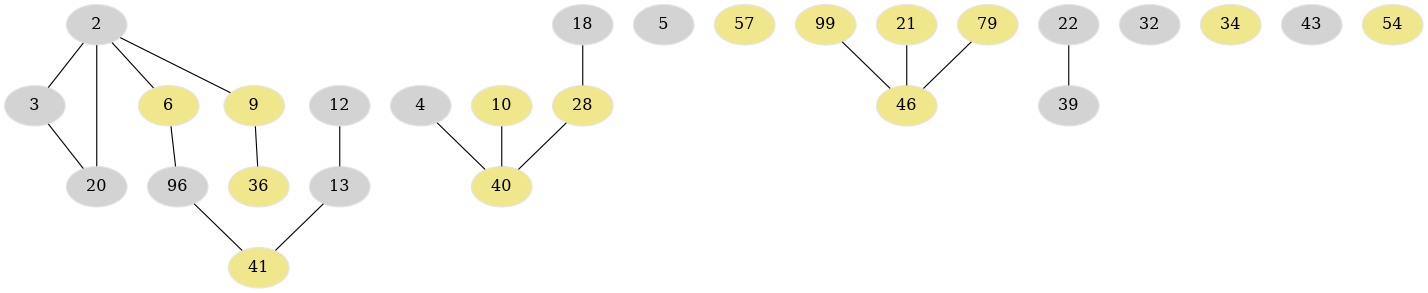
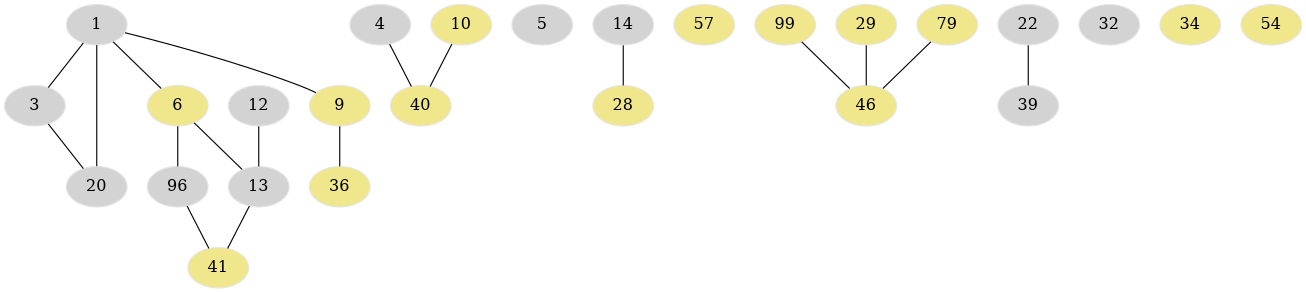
node "2": label "2" -> "1"
node "18": label "18" -> "14"
node "21": label "21" -> "29"
node "43": removed
edge "6" -- "13": added
edge "28" -- "40": removed
